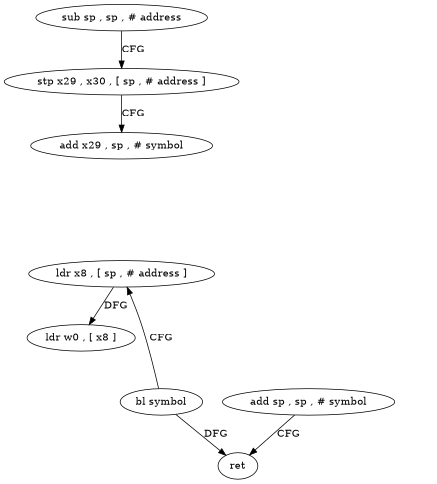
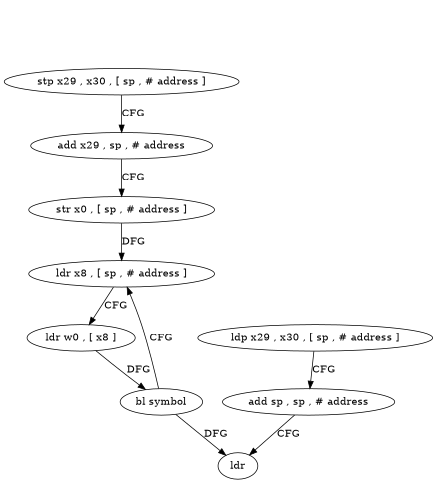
node "sub sp , sp , # address": removed
node "add x29 , sp , # symbol": label "add x29 , sp , # symbol" -> "add x29 , sp , # address"
node "str x0 , [ sp , # address ]": added
edge "ldr x8 , [ sp , # address ]" -> "ldr w0 , [ x8 ]": label "DFG" -> "CFG"
node "ldp x29 , x30 , [ sp , # address ]": added
edge "ldr w0 , [ x8 ]" -> "bl symbol": added, label "DFG"
node "add sp , sp , # symbol": label "add sp , sp , # symbol" -> "add sp , sp , # address"
node "ret": label "ret" -> "ldr"
